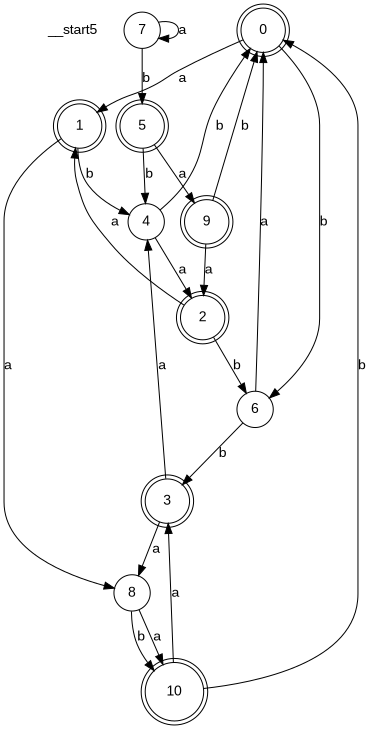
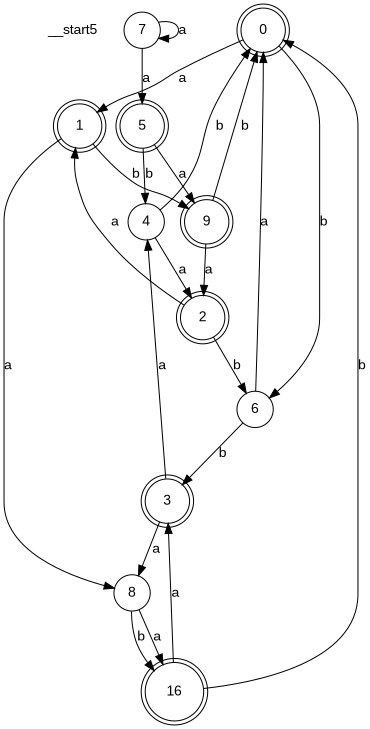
edge "7" -> "5": label "b" -> "a"
edge "1" -> "4": now "1" -> "9"
node "10": label "10" -> "16"
